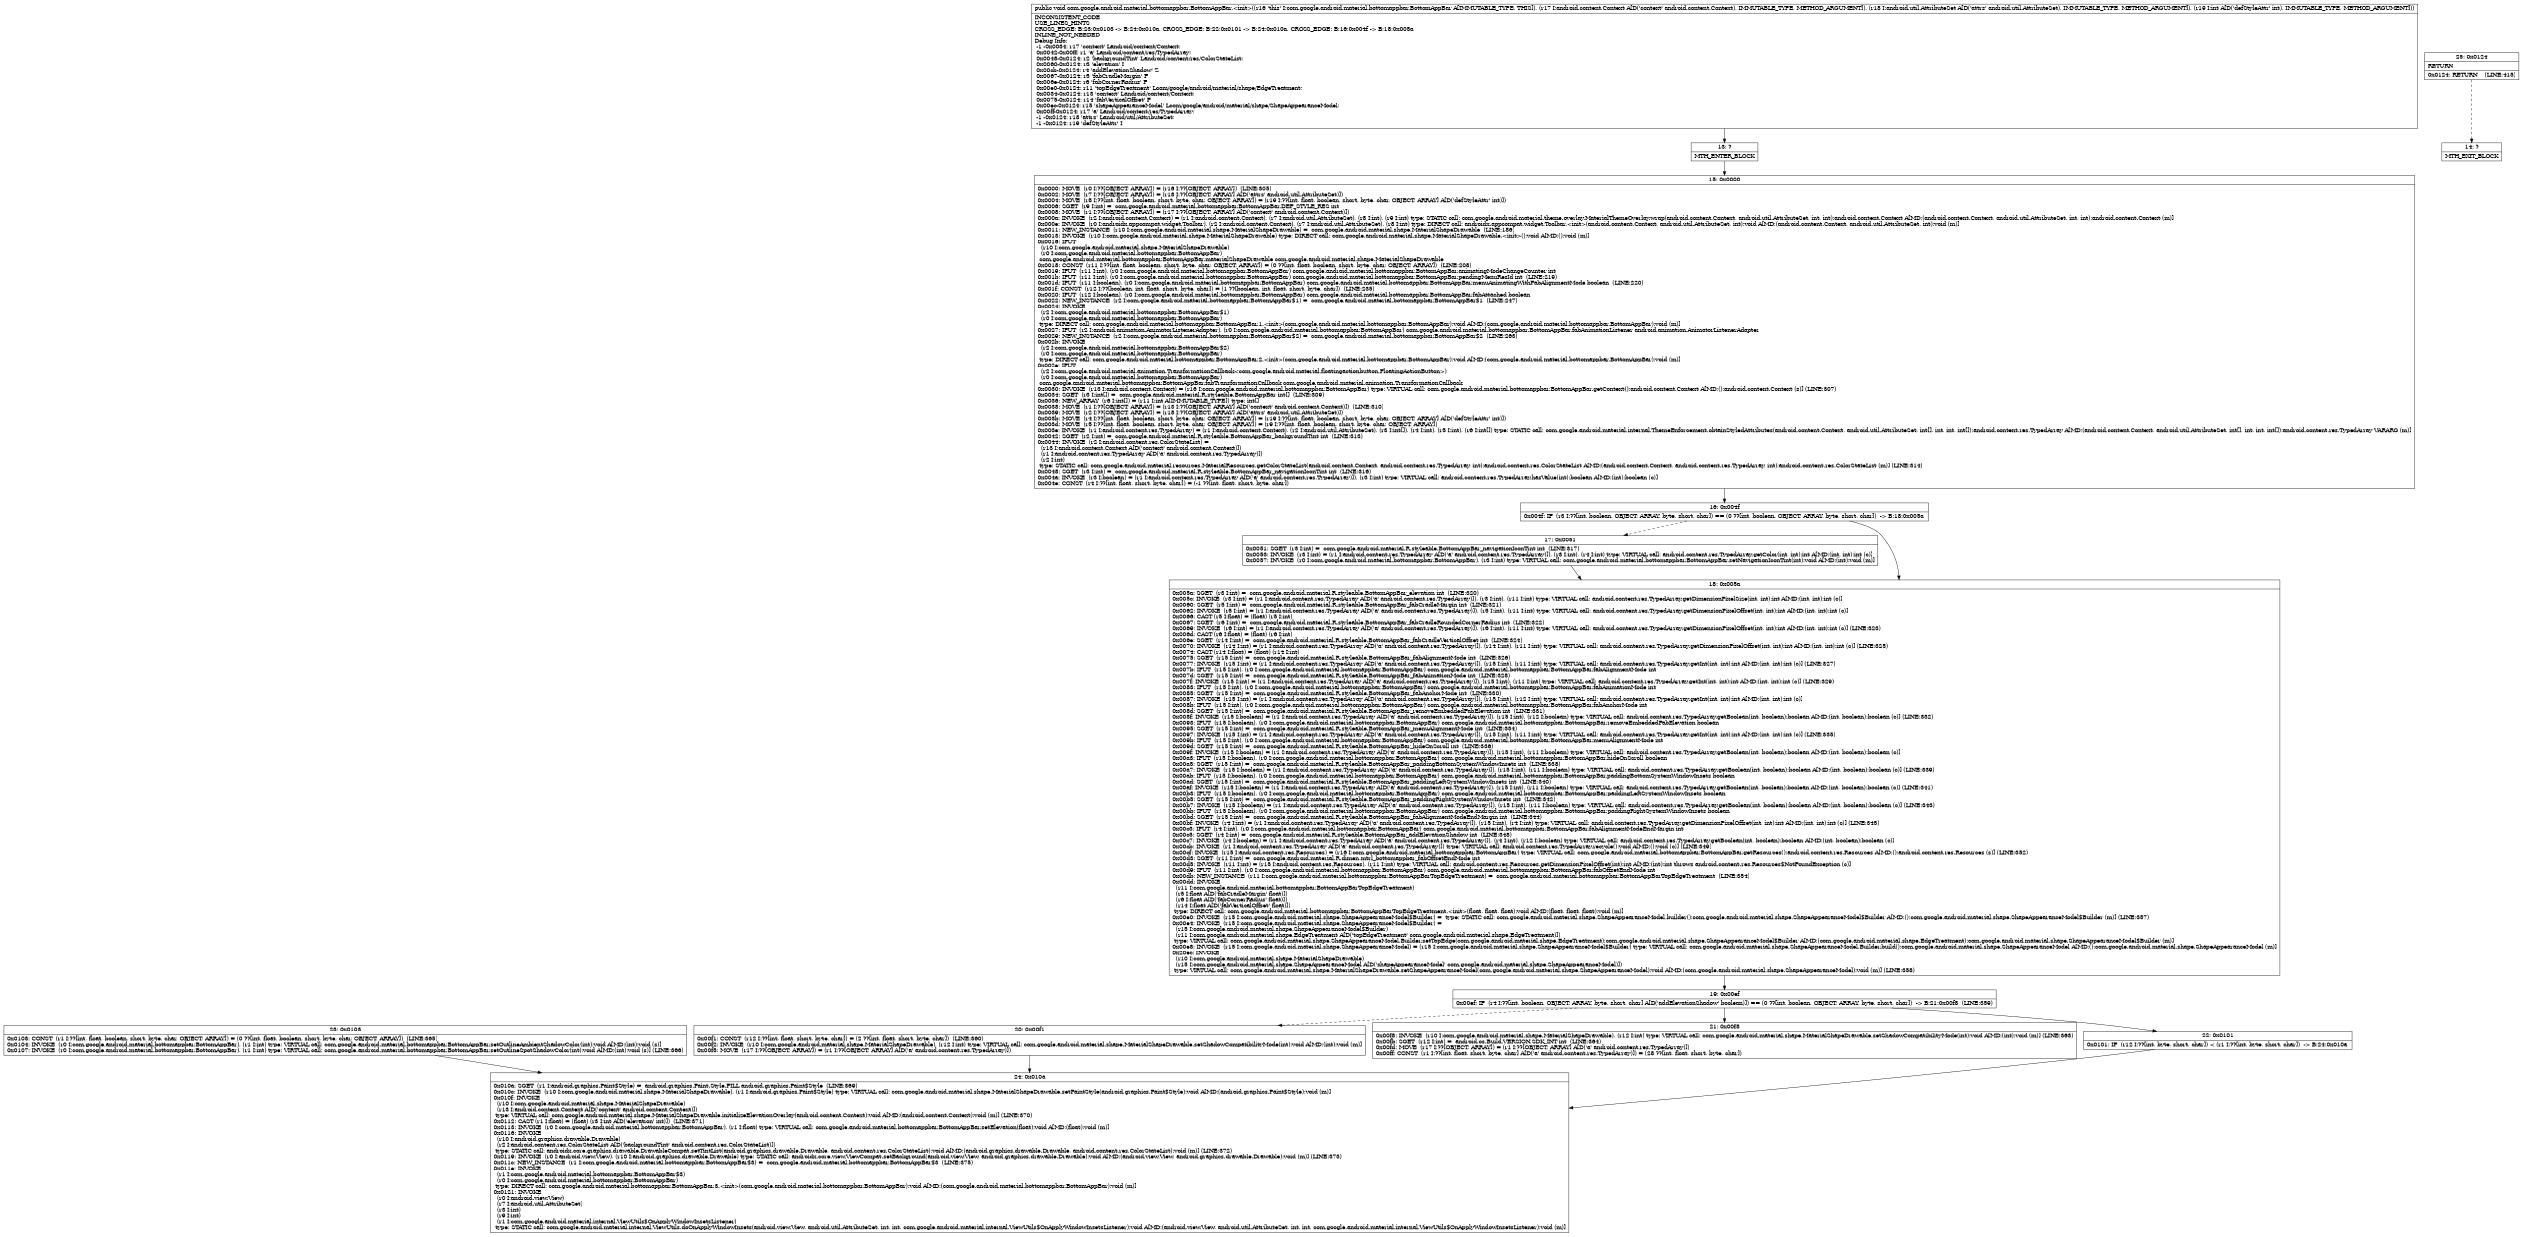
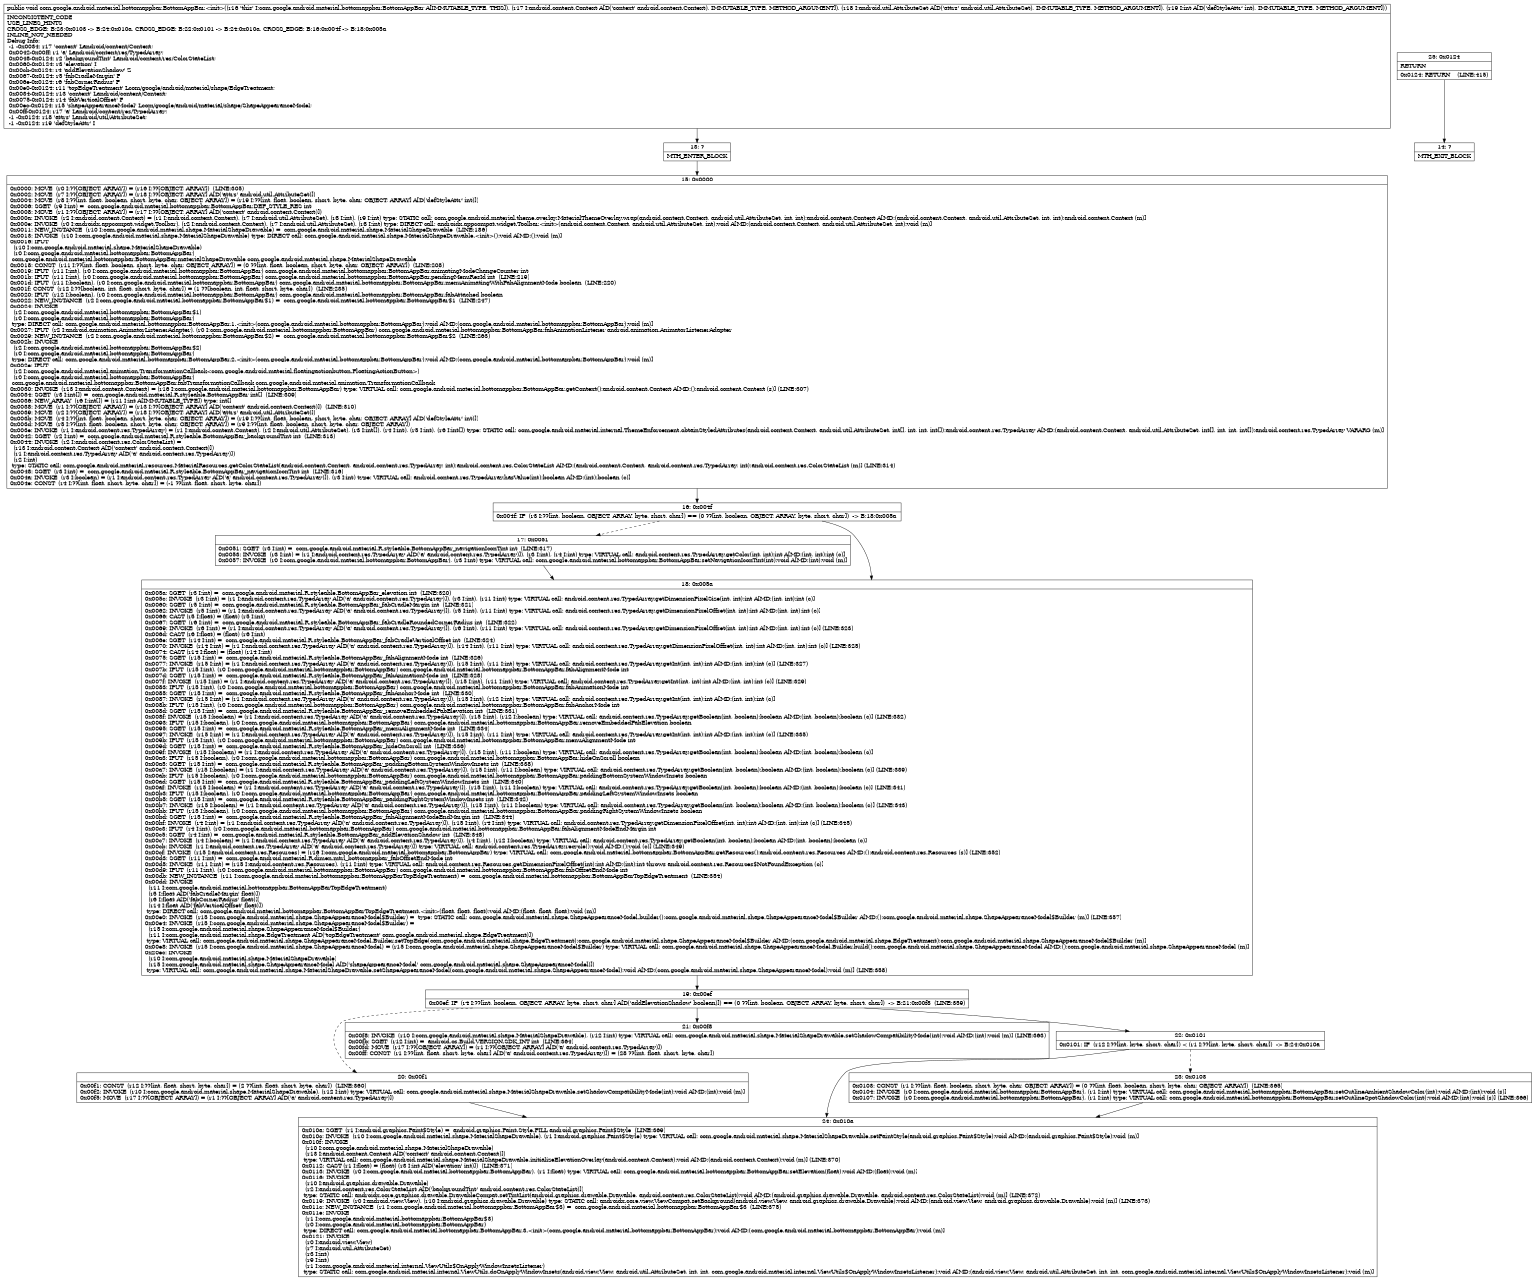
edge "25: 0x0124" -> "14: ?": style dashed -> solid
edge "22: 0x0101" -> "23: 0x0103": added
